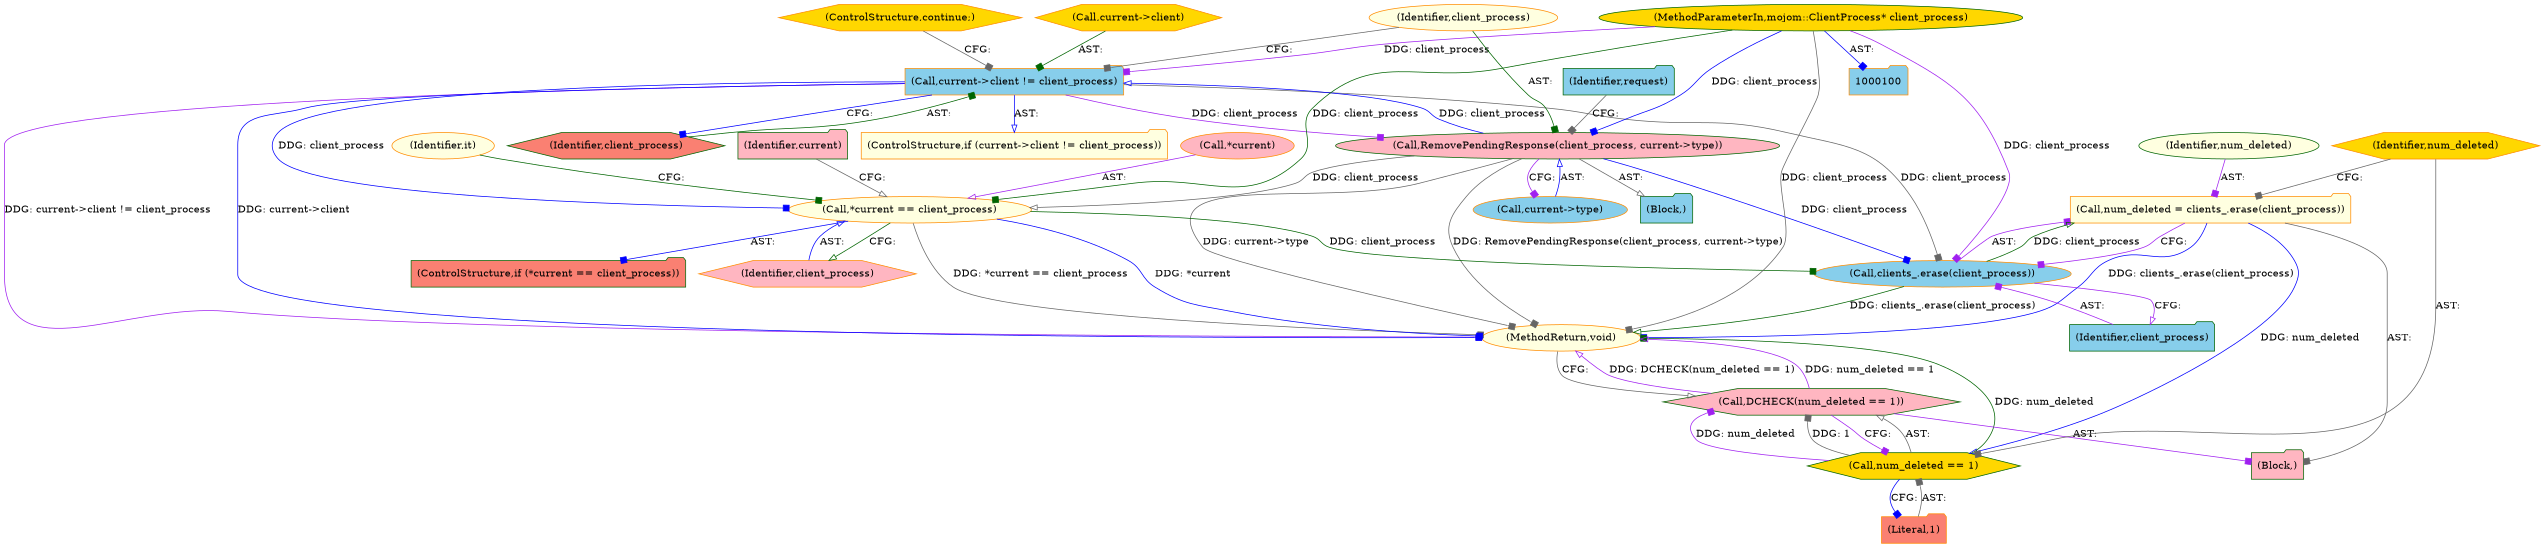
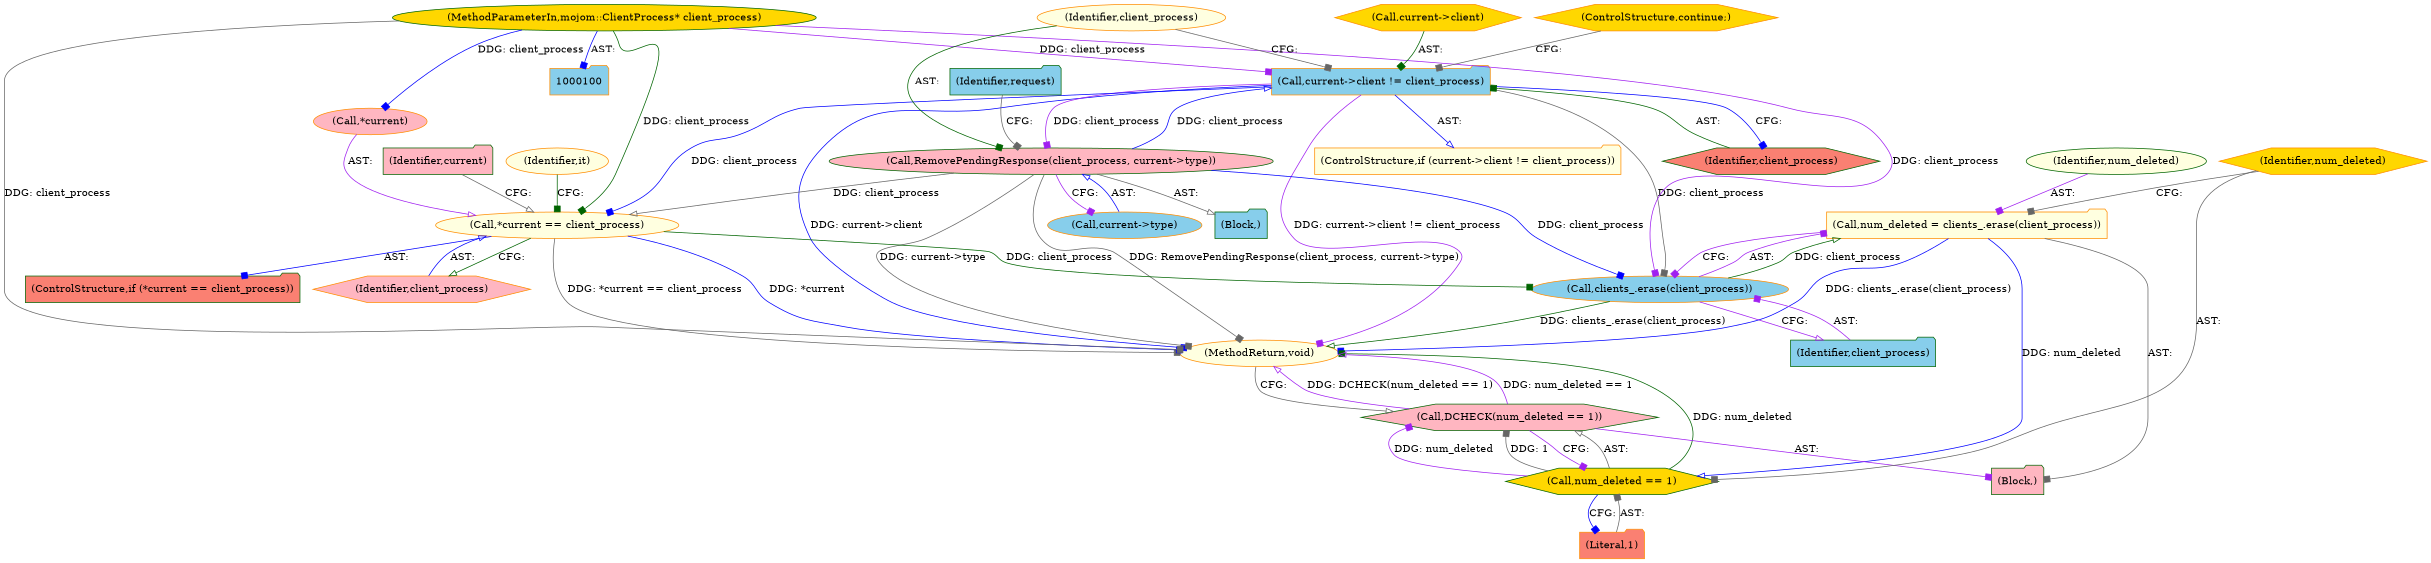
edge "(MethodParameterIn,mojom::ClientProcess* client_process)" -> "(Call,RemovePendingResponse(client_process, current->type))": now "(MethodParameterIn,mojom::ClientProcess* client_process)" -> "(Call,*current)"
